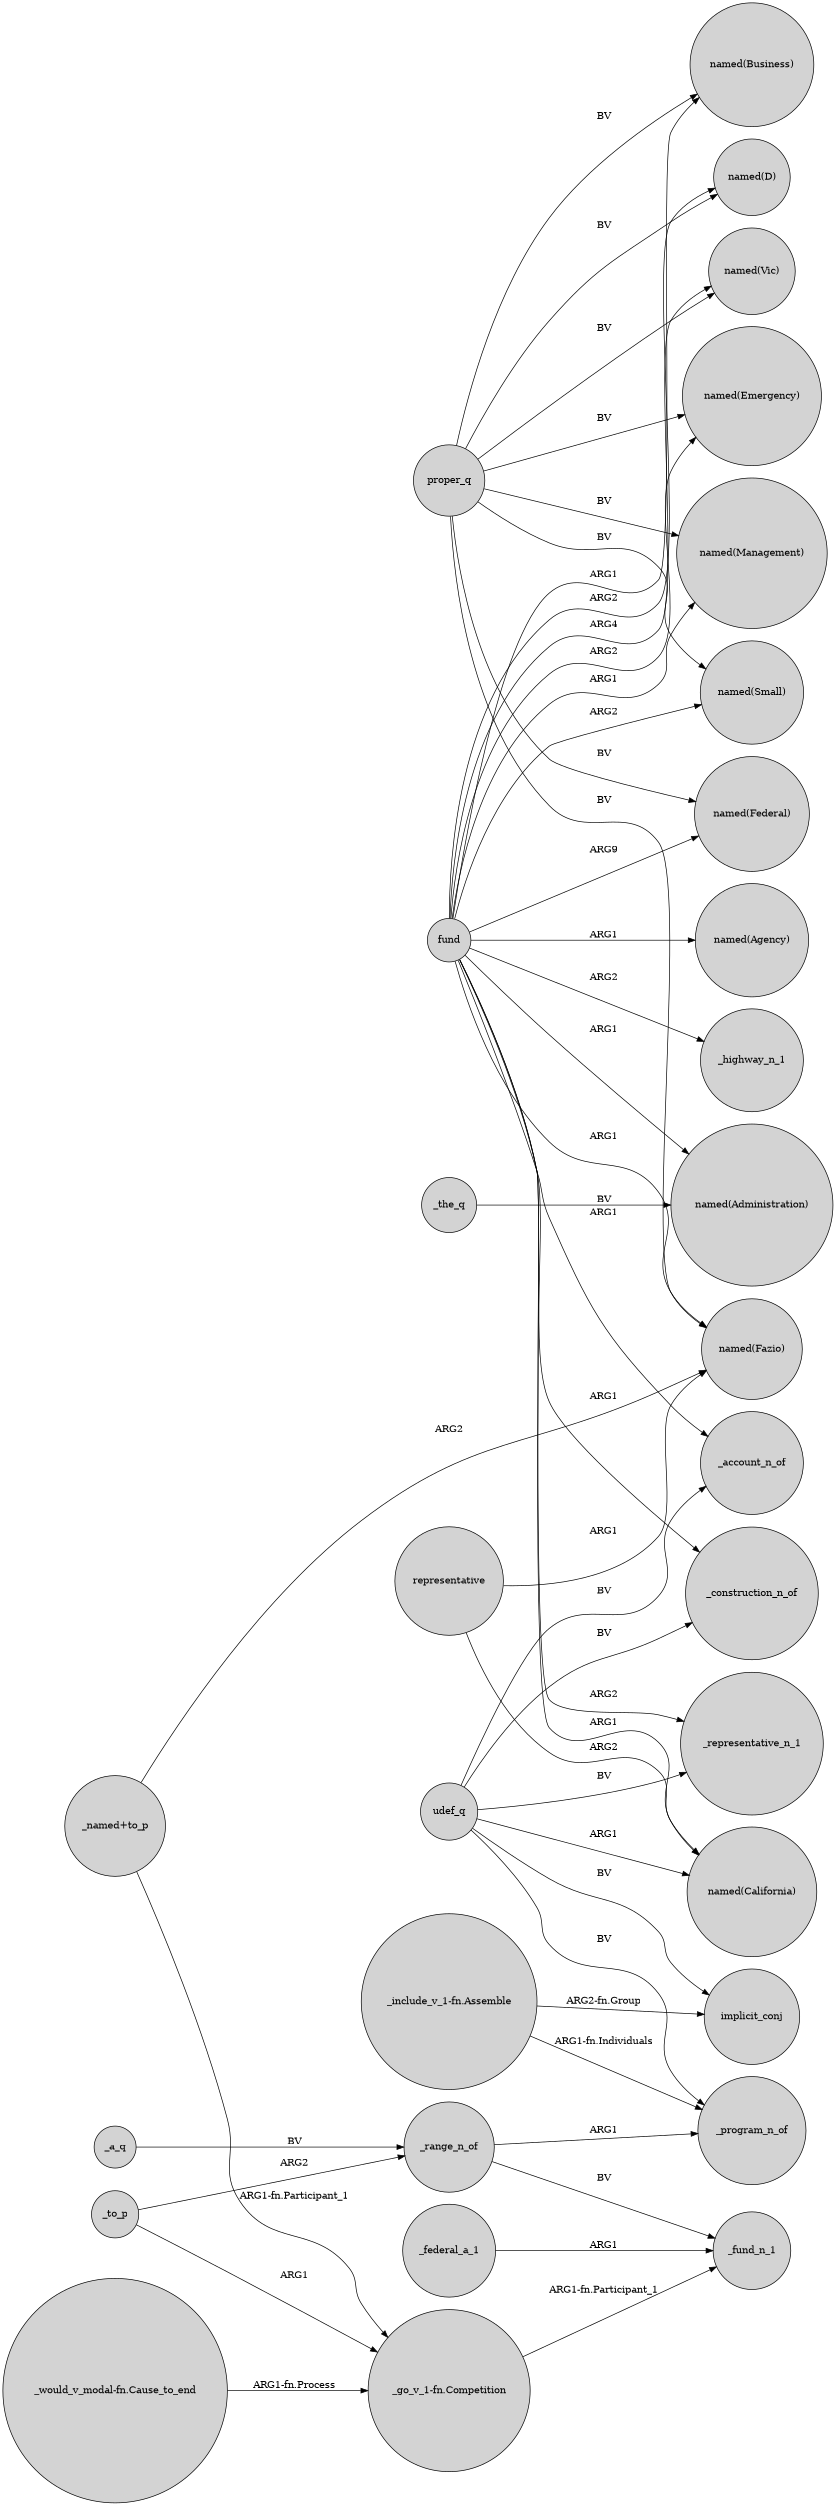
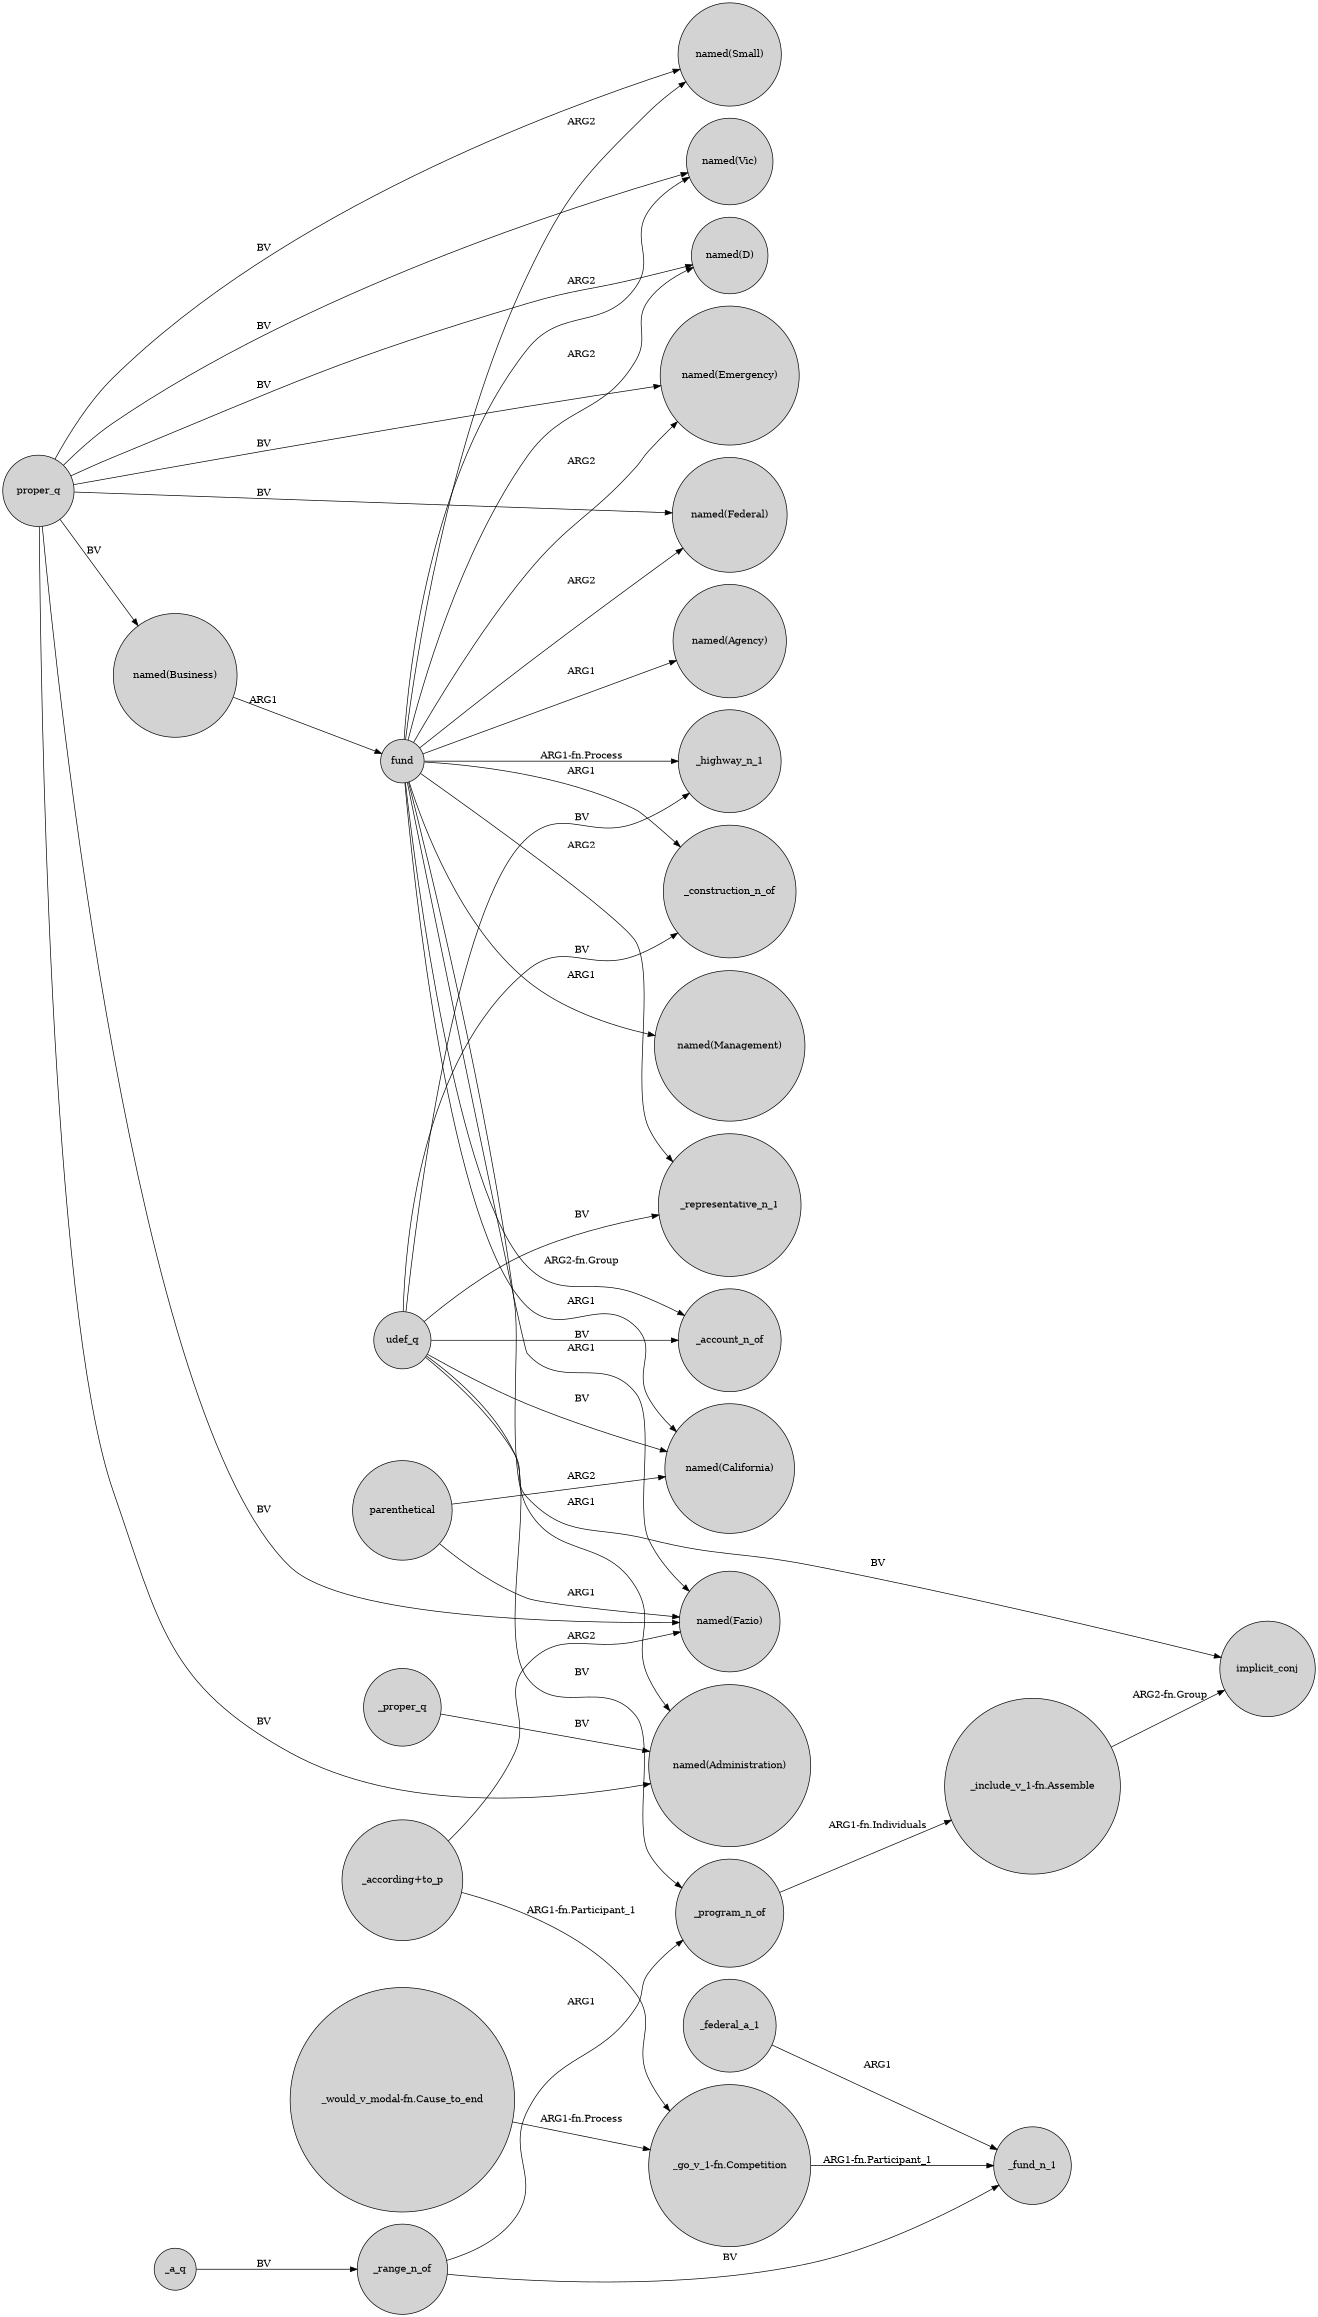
edge "proper_q" -> "named(Management)": now "proper_q" -> "named(Administration)"
edge "fund" -> "named(Business)": reversed
edge "fund" -> "named(Vic)": label "ARG4" -> "ARG2"
edge "fund" -> "named(Federal)": label "ARG9" -> "ARG2"
edge "fund" -> "_highway_n_1": label "ARG2" -> "ARG1-fn.Process"
edge "udef_q" -> "_highway_n_1": added, label "BV"
node "_the_q": label "_the_q" -> "_proper_q"
edge "fund" -> "_account_n_of": label "ARG1" -> "ARG2-fn.Group"
node "representative": label "representative" -> "parenthetical"
node "_named+to_p": label "_named+to_p" -> "_according+to_p"
edge "udef_q" -> "named(California)": label "ARG1" -> "BV"
edge "_include_v_1-fn.Assemble" -> "_program_n_of": reversed
node "_to_p": removed
